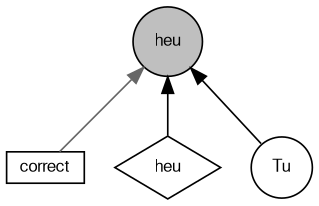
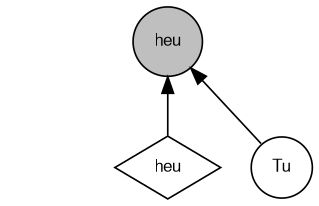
node "correct": removed
